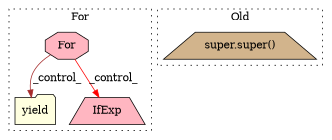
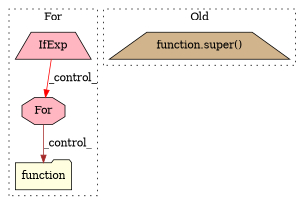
node "super.super()": label "super.super()" -> "function.super()"
edge "For" -> "IfExp": reversed
node "yield": label "yield" -> "function"
